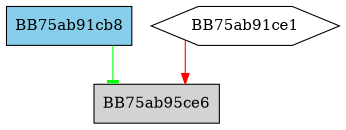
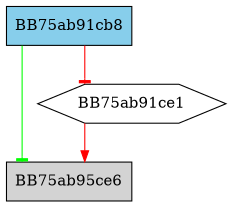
edge "BB75ab91cb8" -> "BB75ab91ce1": added
